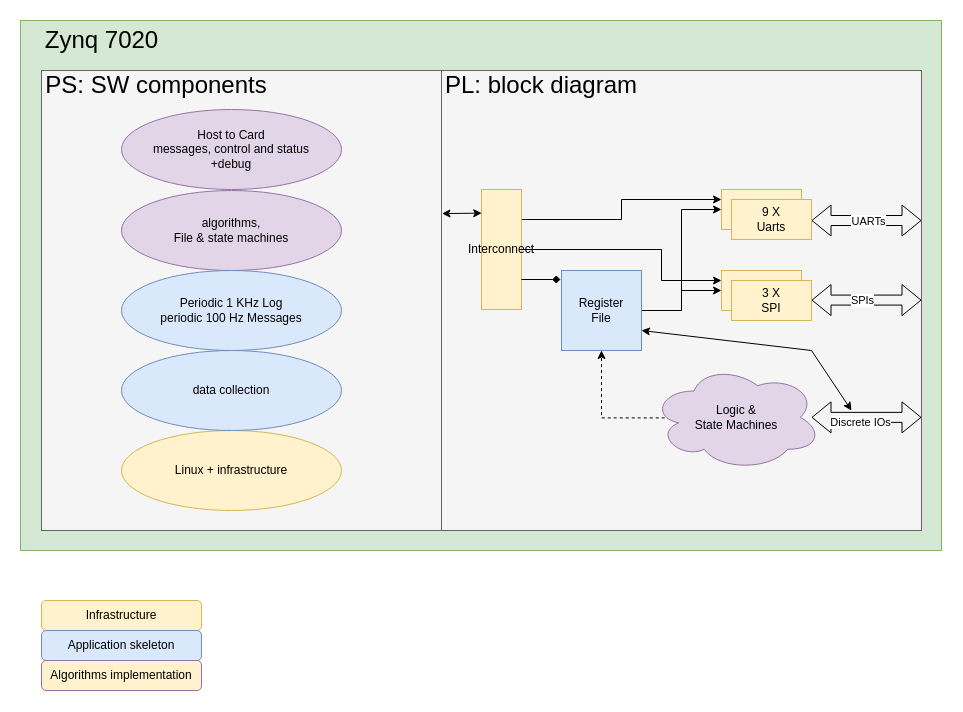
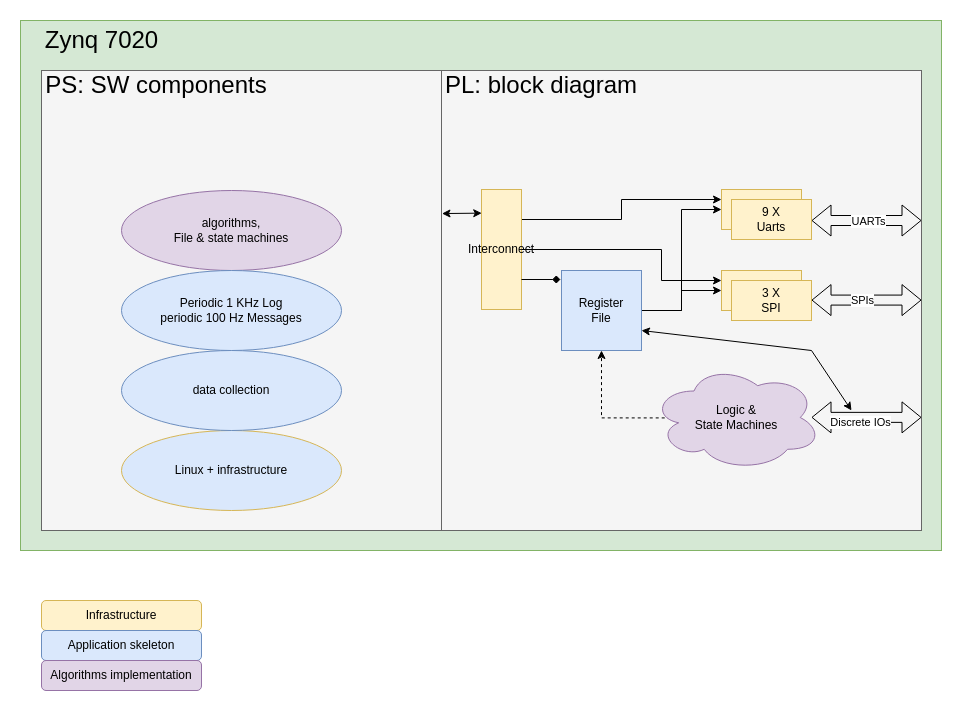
node "Host to Card messages, control and status +debug": removed
node "Linux + infrastructure": fillcolor #fff2cc -> #dae8fc
node "Algorithms implementation": fillcolor #fff2cc -> #e1d5e7
